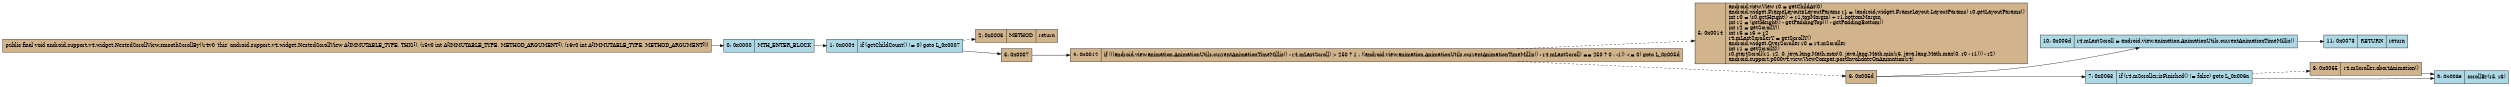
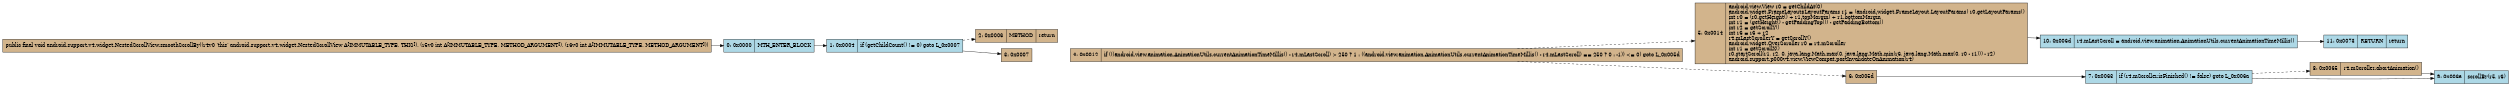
edge "3: 0x0007" -> "4: 0x0012": removed
edge "6: 0x005d" -> "10: 0x006d": now "5: 0x0014" -> "10: 0x006d"
